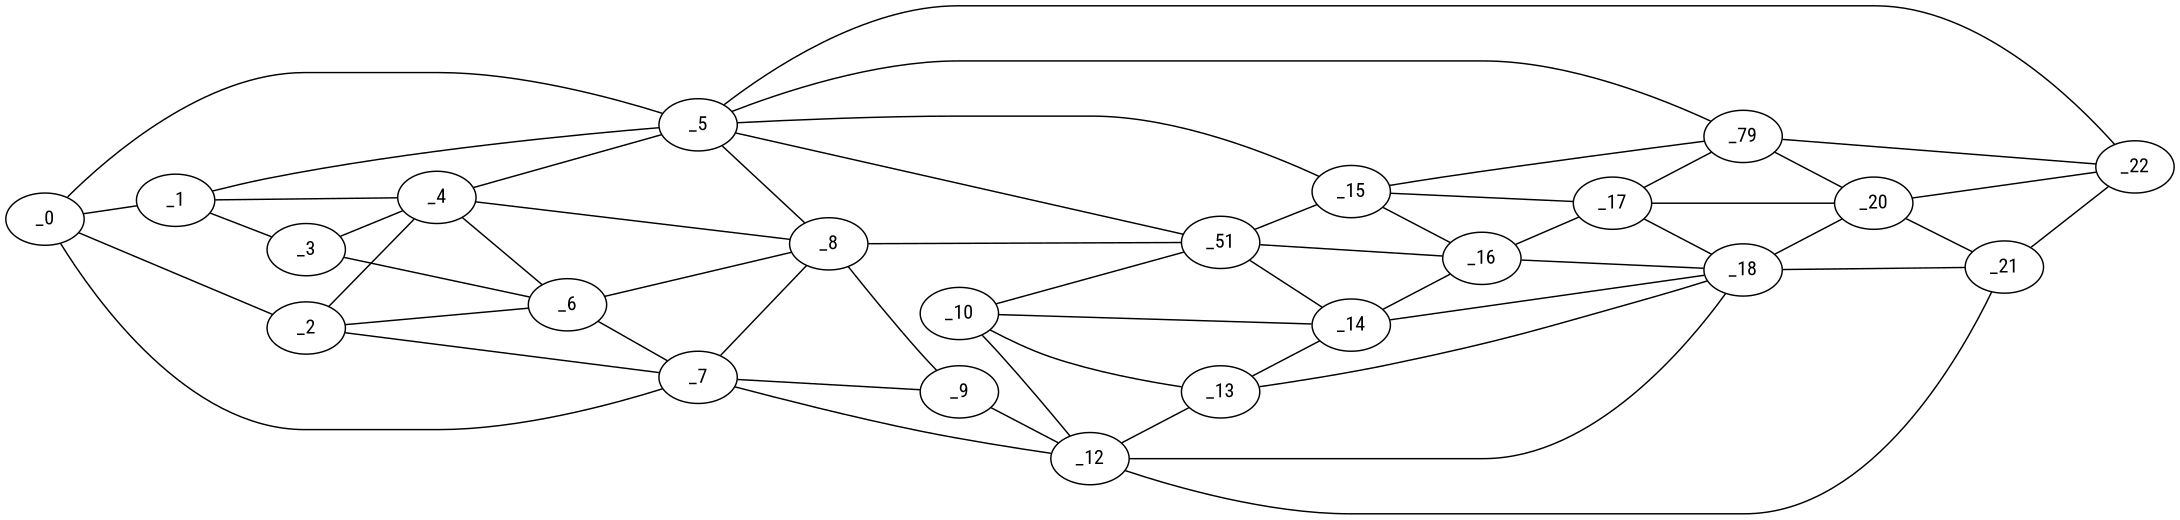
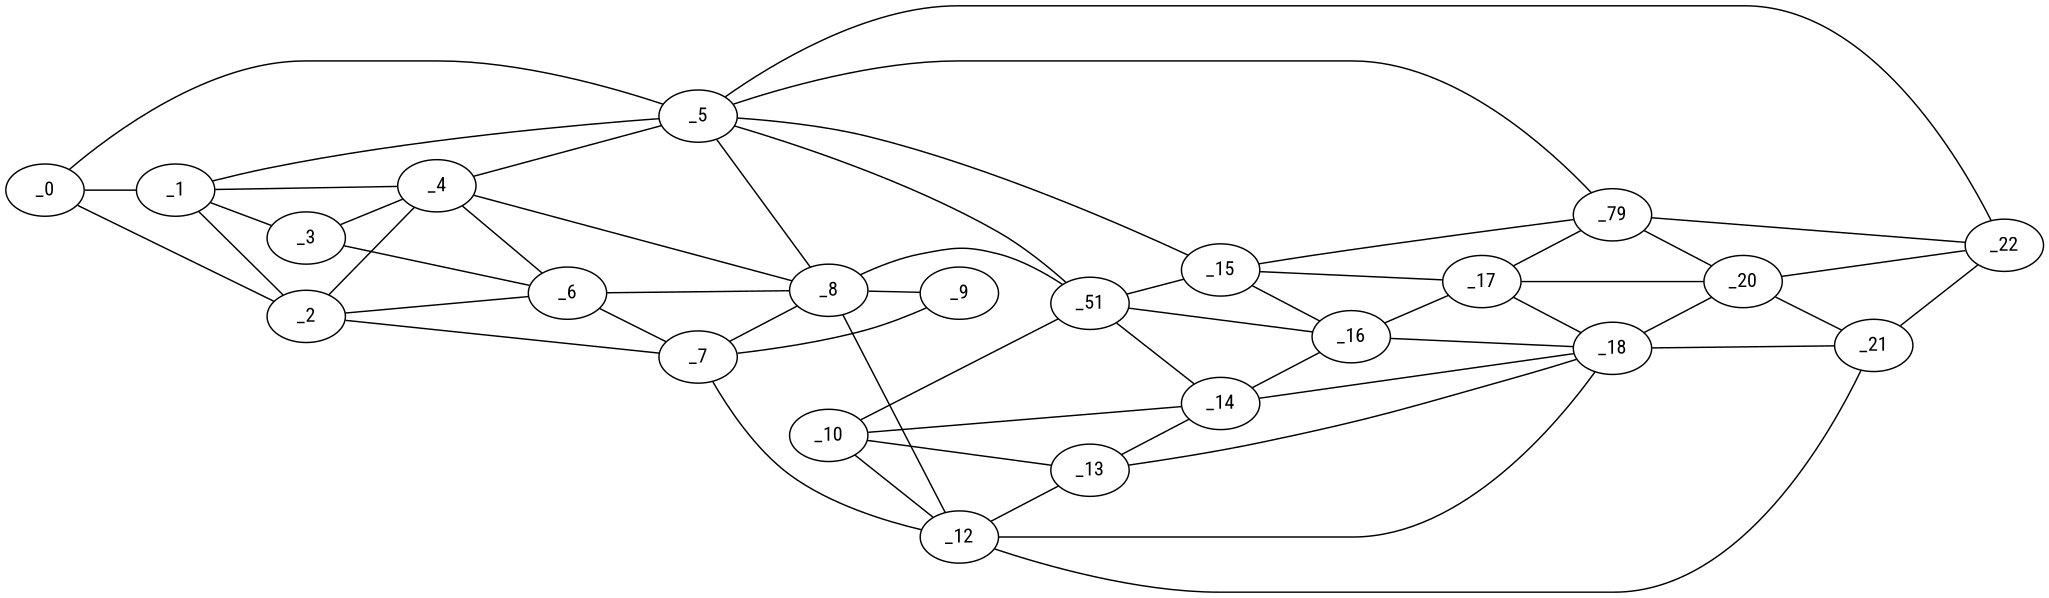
edge "_1" -- "_2": added
edge "_9" -- "_12": now "_8" -- "_12"
edge "_0" -- "_7": removed
